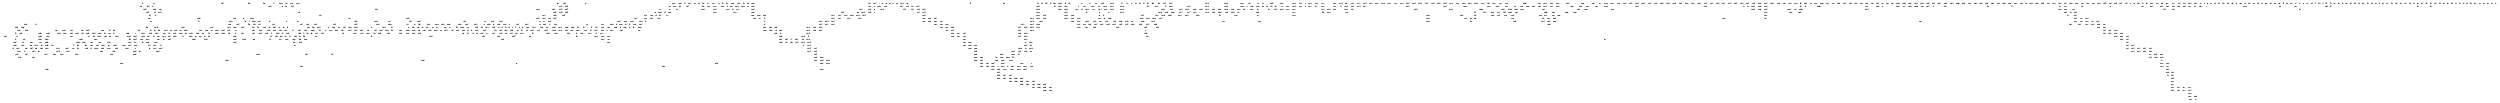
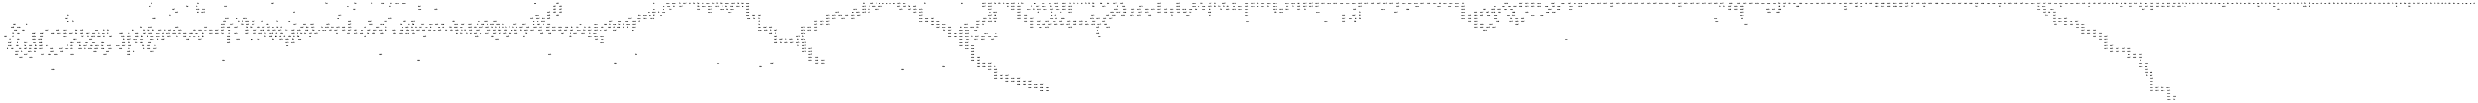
node "group_1242": removed
